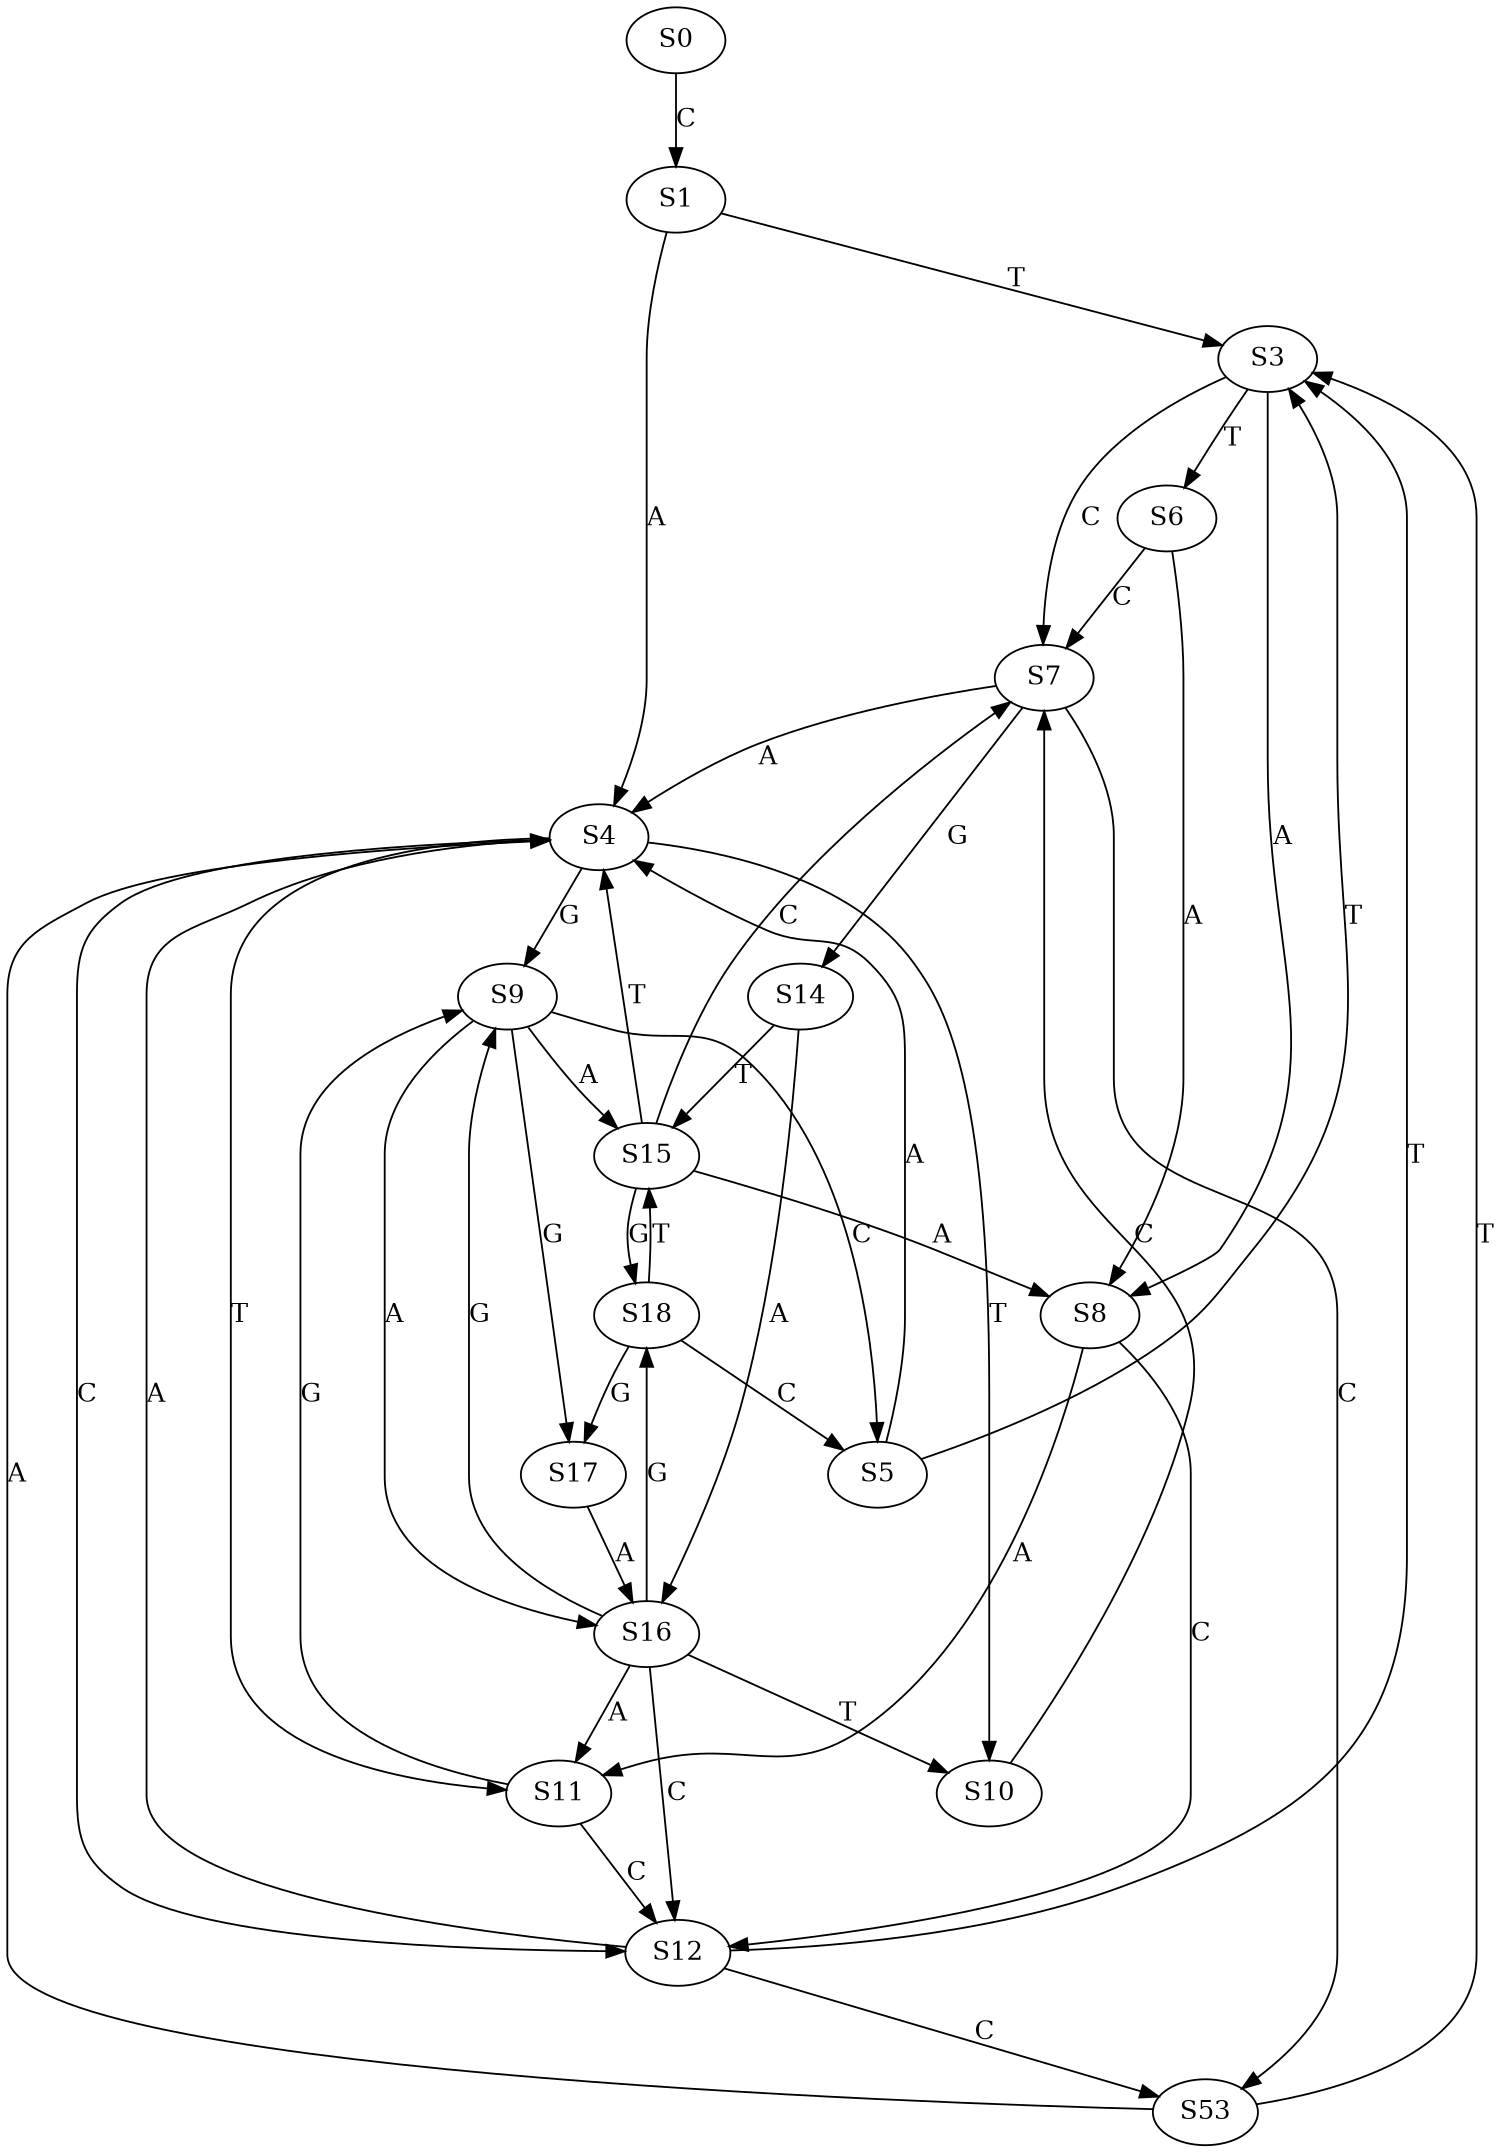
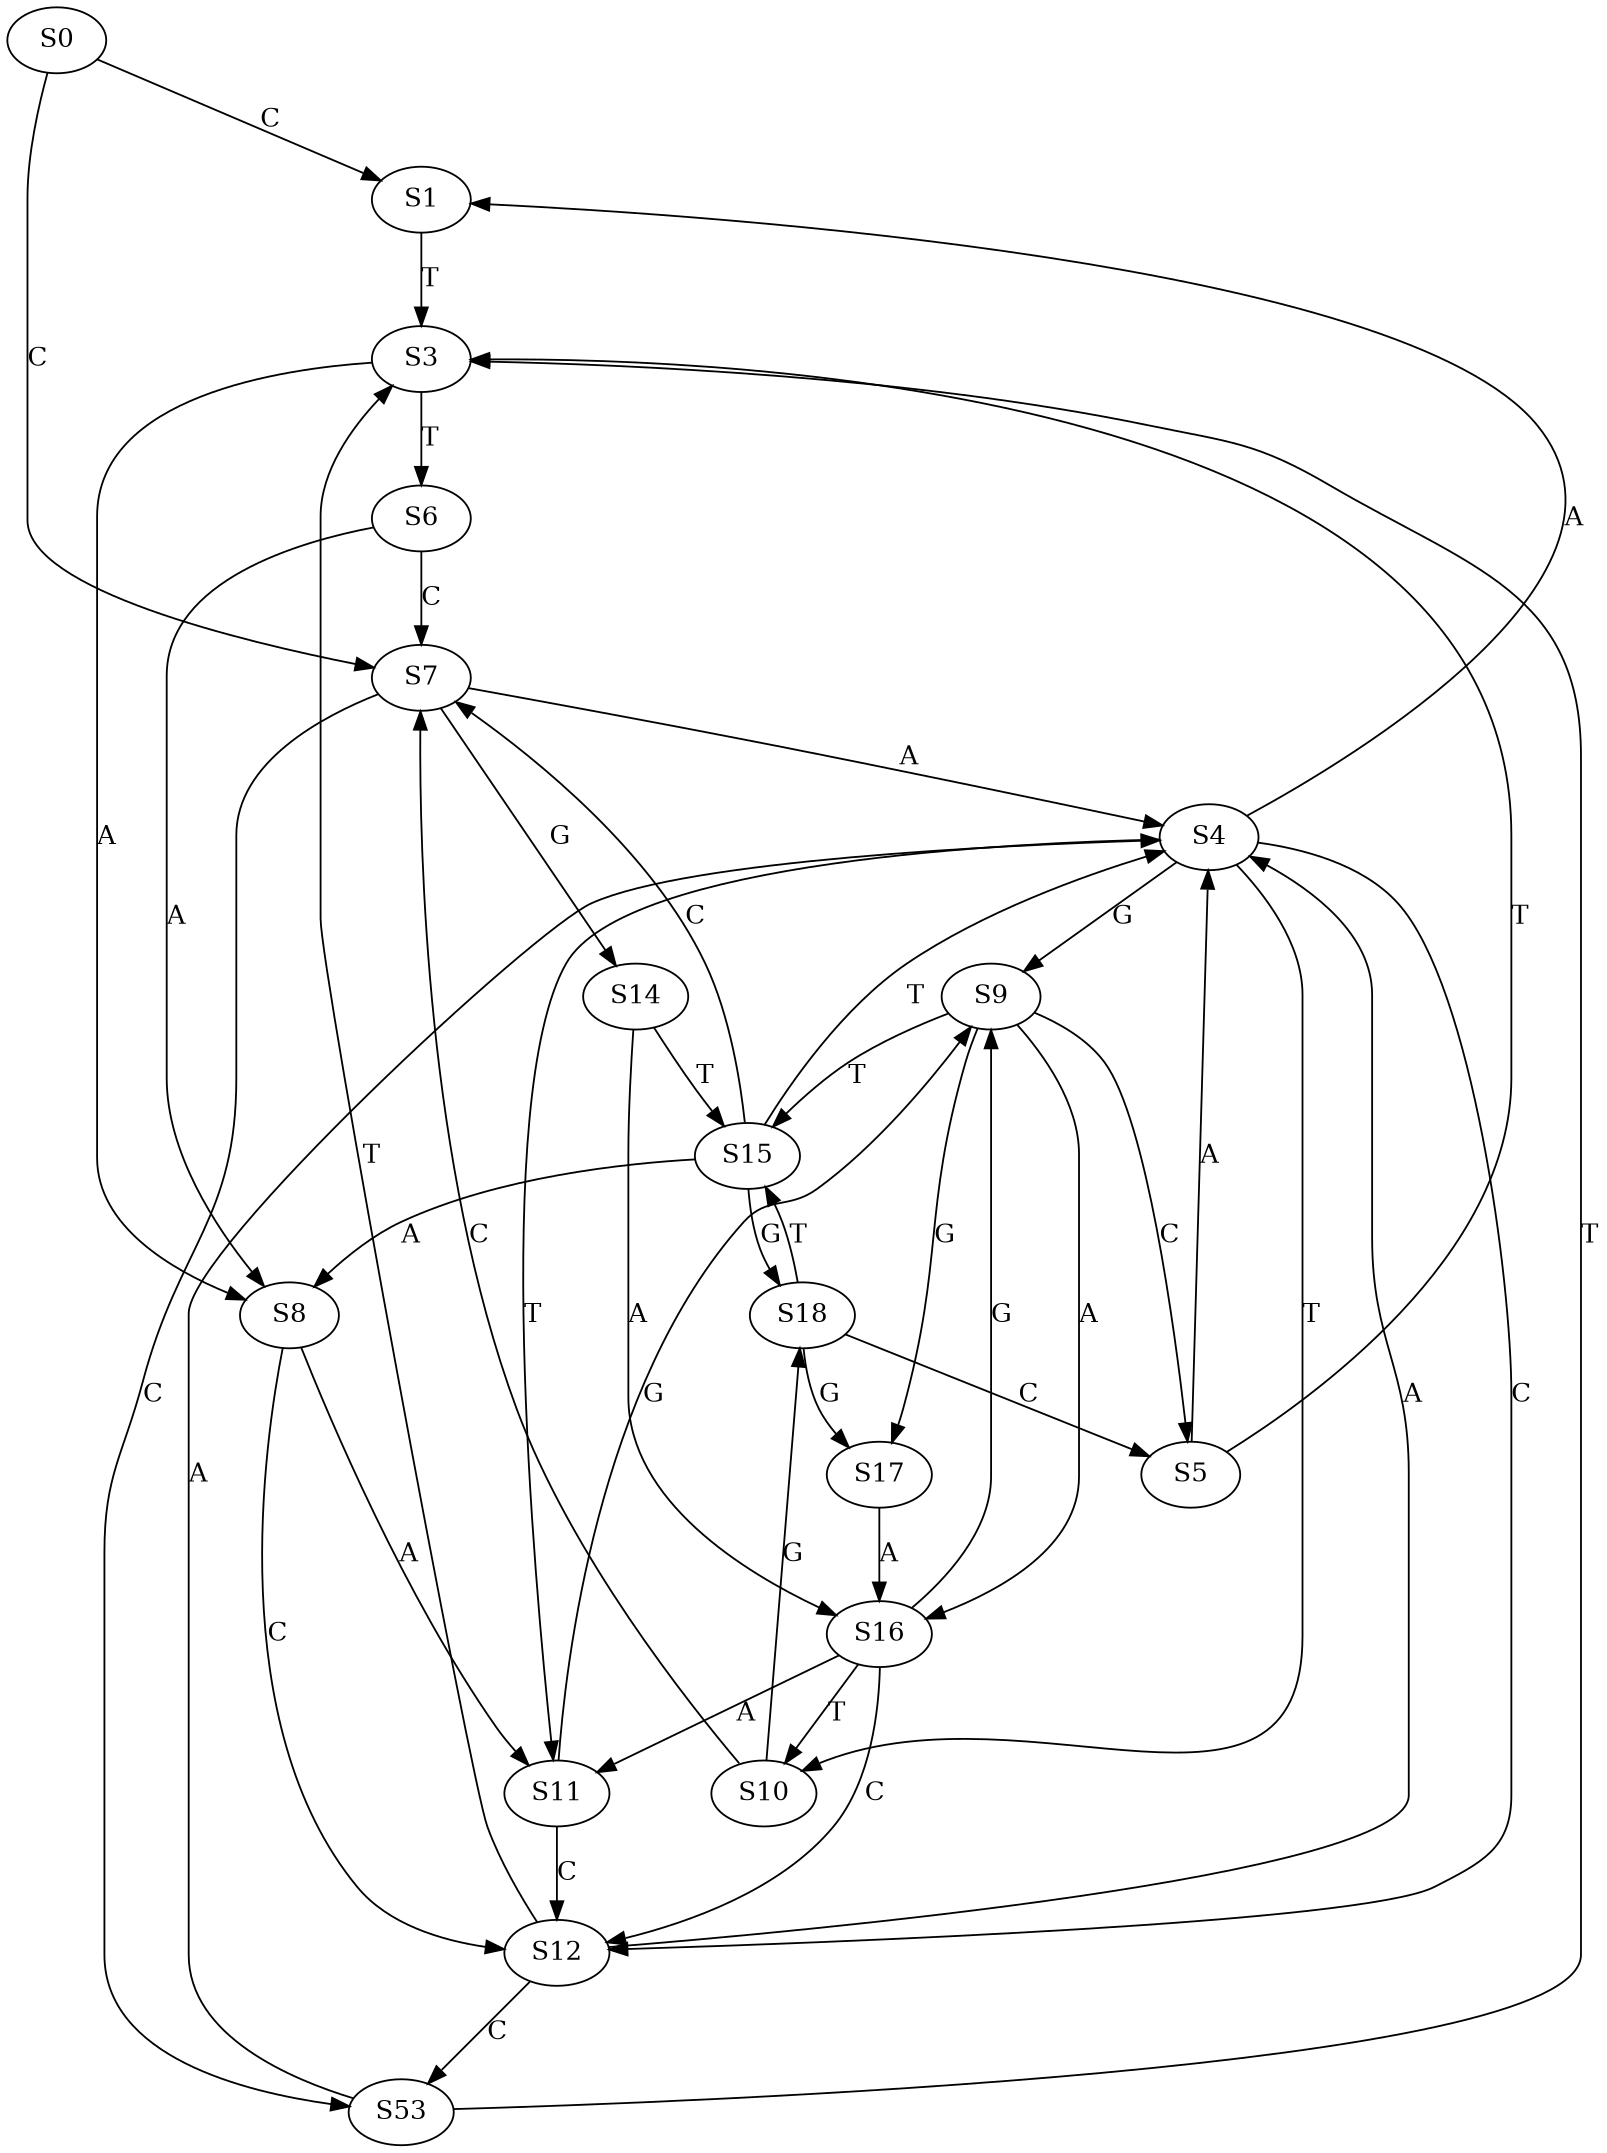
edge "S3" -> "S7": now "S0" -> "S7"
edge "S1" -> "S4": reversed
edge "S9" -> "S15": label "A" -> "T"
edge "S16" -> "S18": now "S10" -> "S18"
